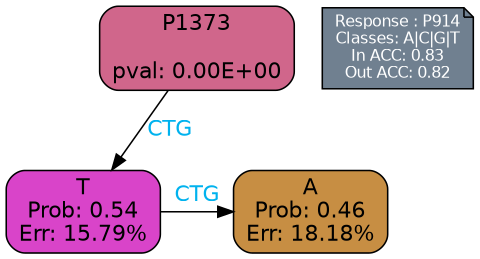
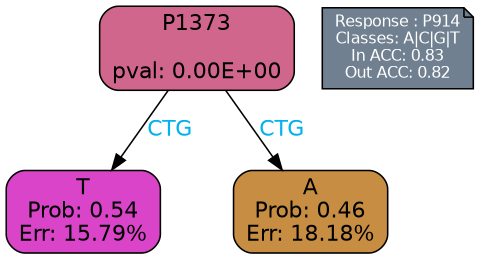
edge "T Prob: 0.54 Err: 15.79%" -> "A Prob: 0.46 Err: 18.18%": now "P1373 pval: 0.00E+00" -> "A Prob: 0.46 Err: 18.18%"
